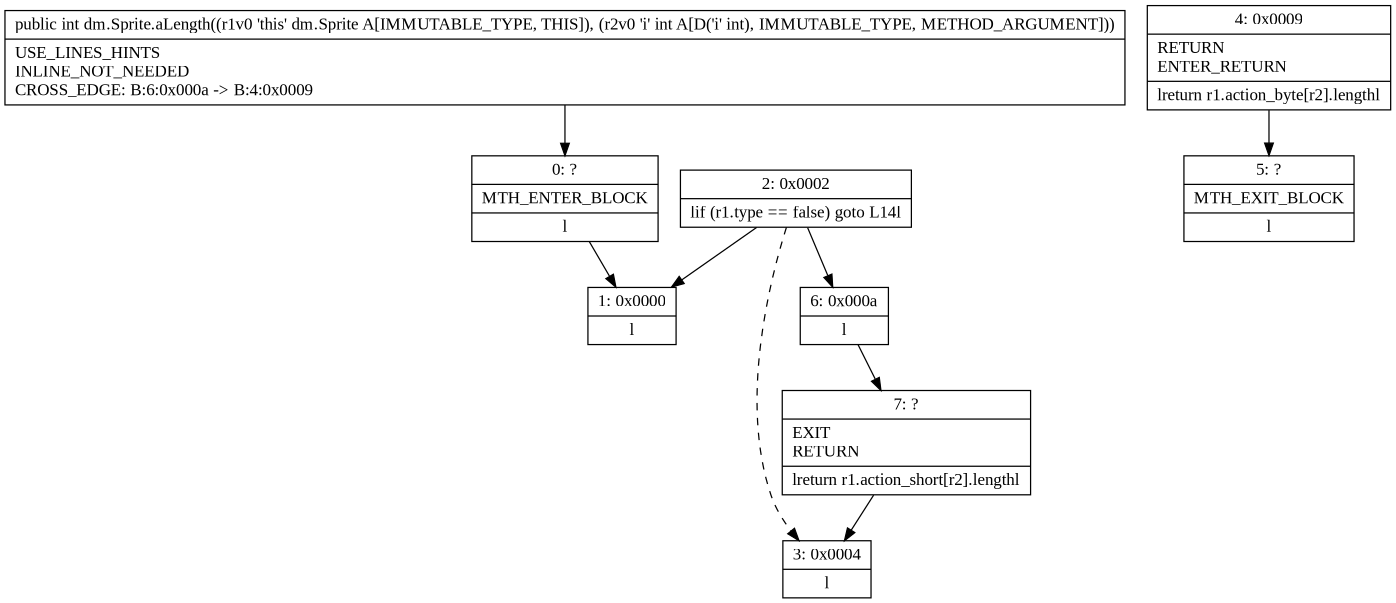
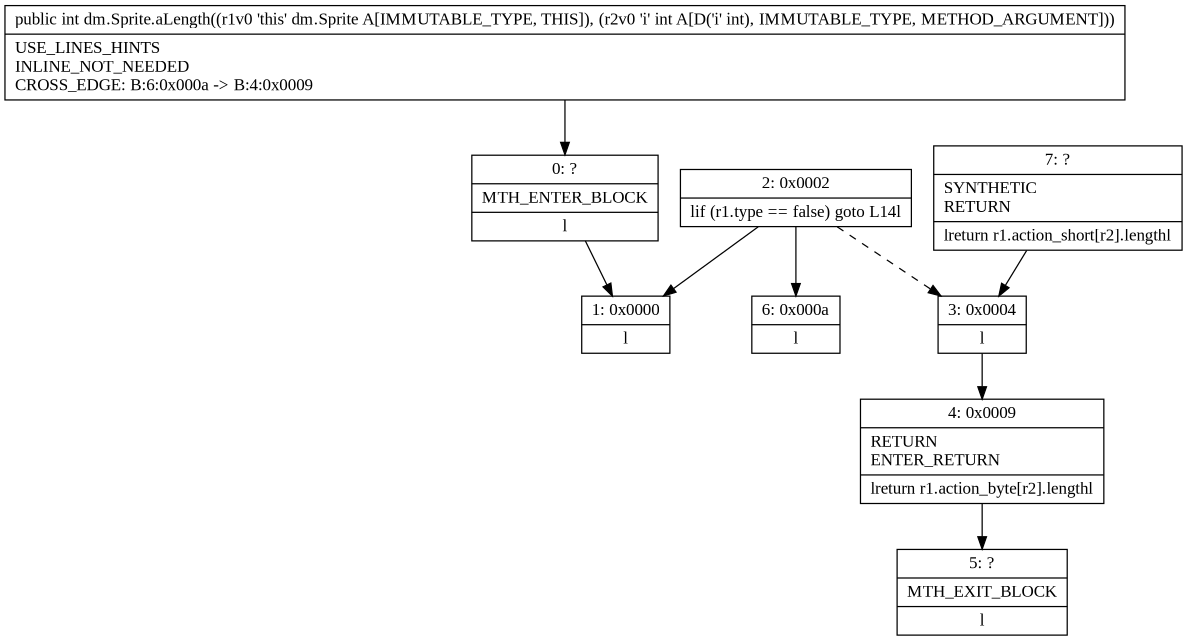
edge "6: 0x000a" -> "7: ?": removed
edge "3: 0x0004" -> "4: 0x0009": added
node "7: ?": text "EXIT" -> "SYNTHETIC"
